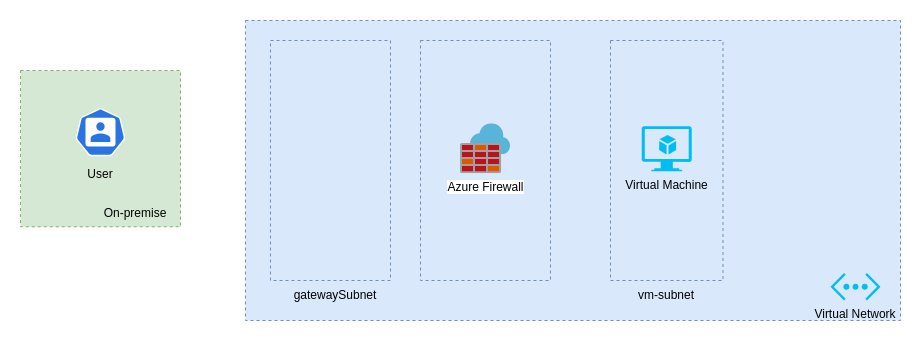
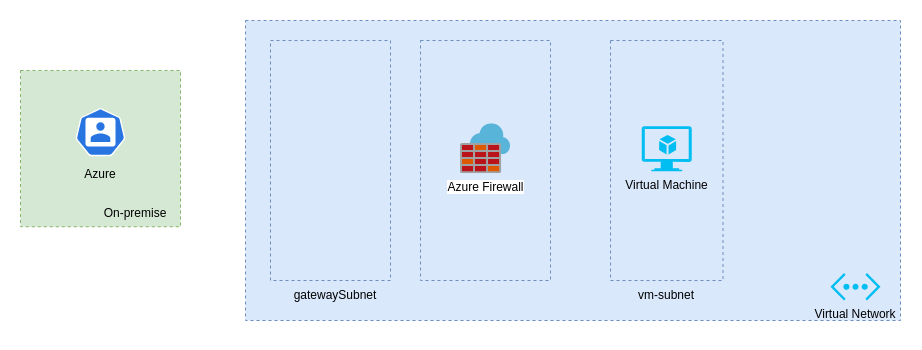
node "User": label "User" -> "Azure"
